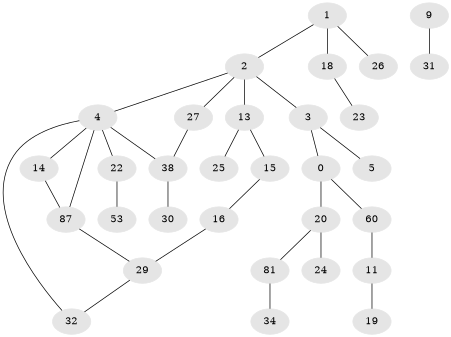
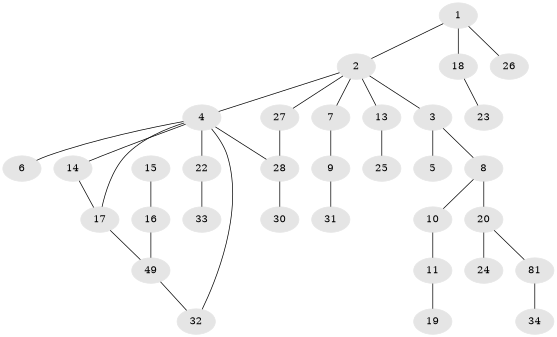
node "7": added
edge "13" -- "15": removed
node "6": added
node "38": label "38" -> "28"
node "0": label "0" -> "8"
node "87": label "87" -> "17"
node "53": label "53" -> "33"
node "60": label "60" -> "10"
node "29": label "29" -> "49"
